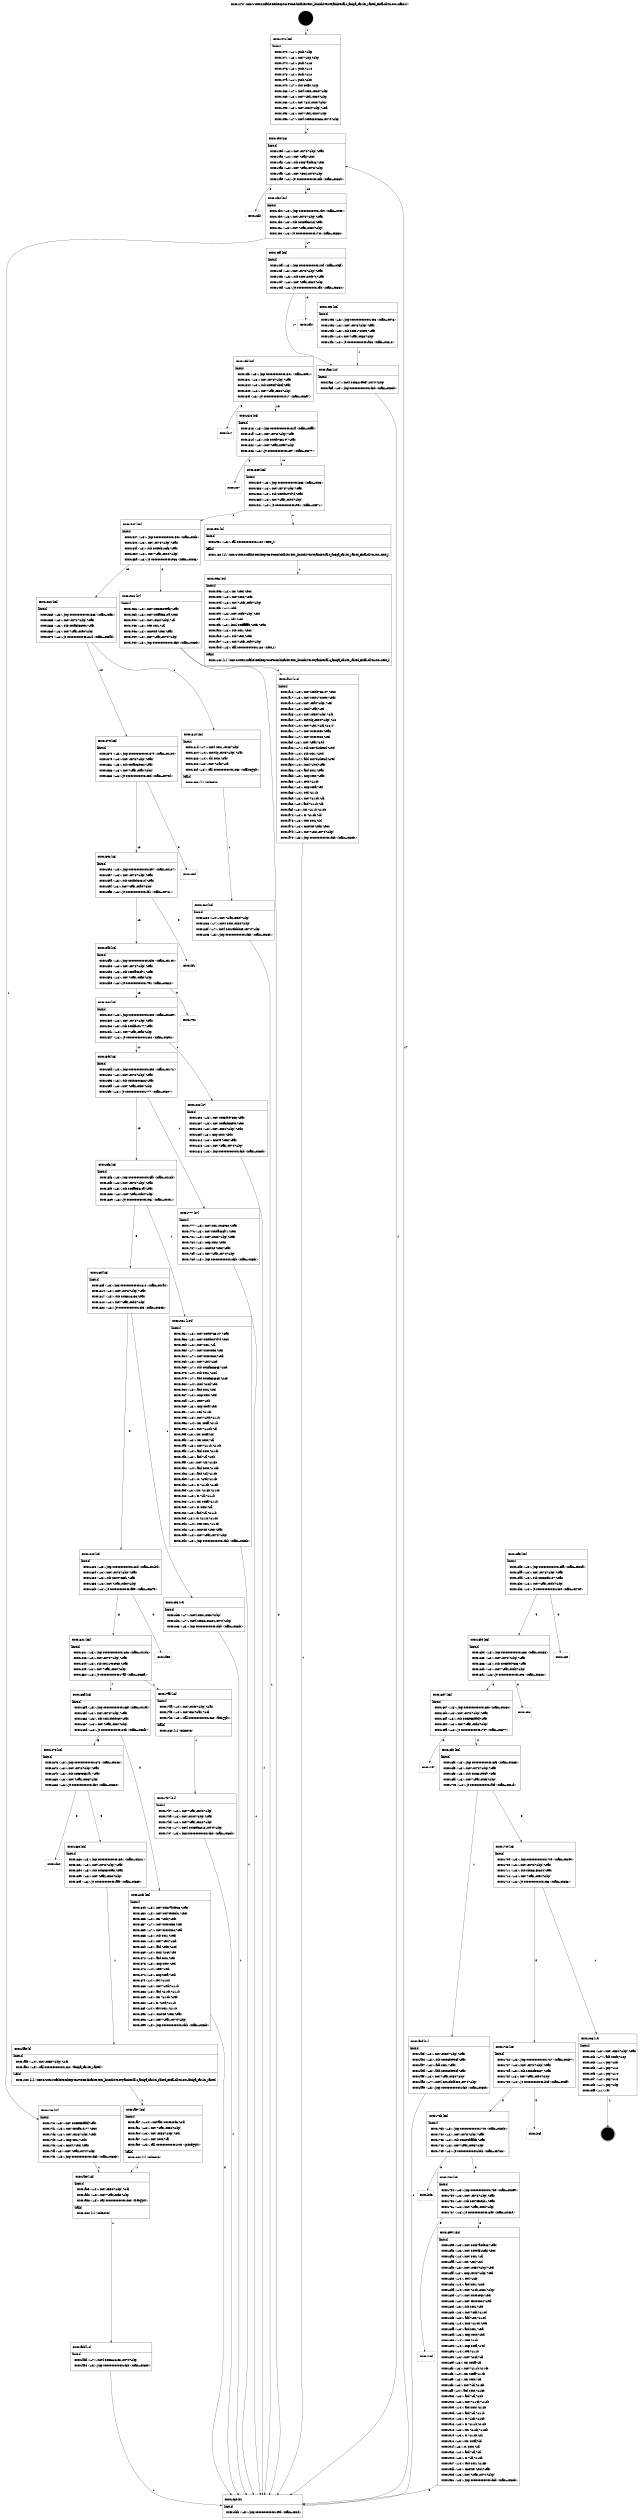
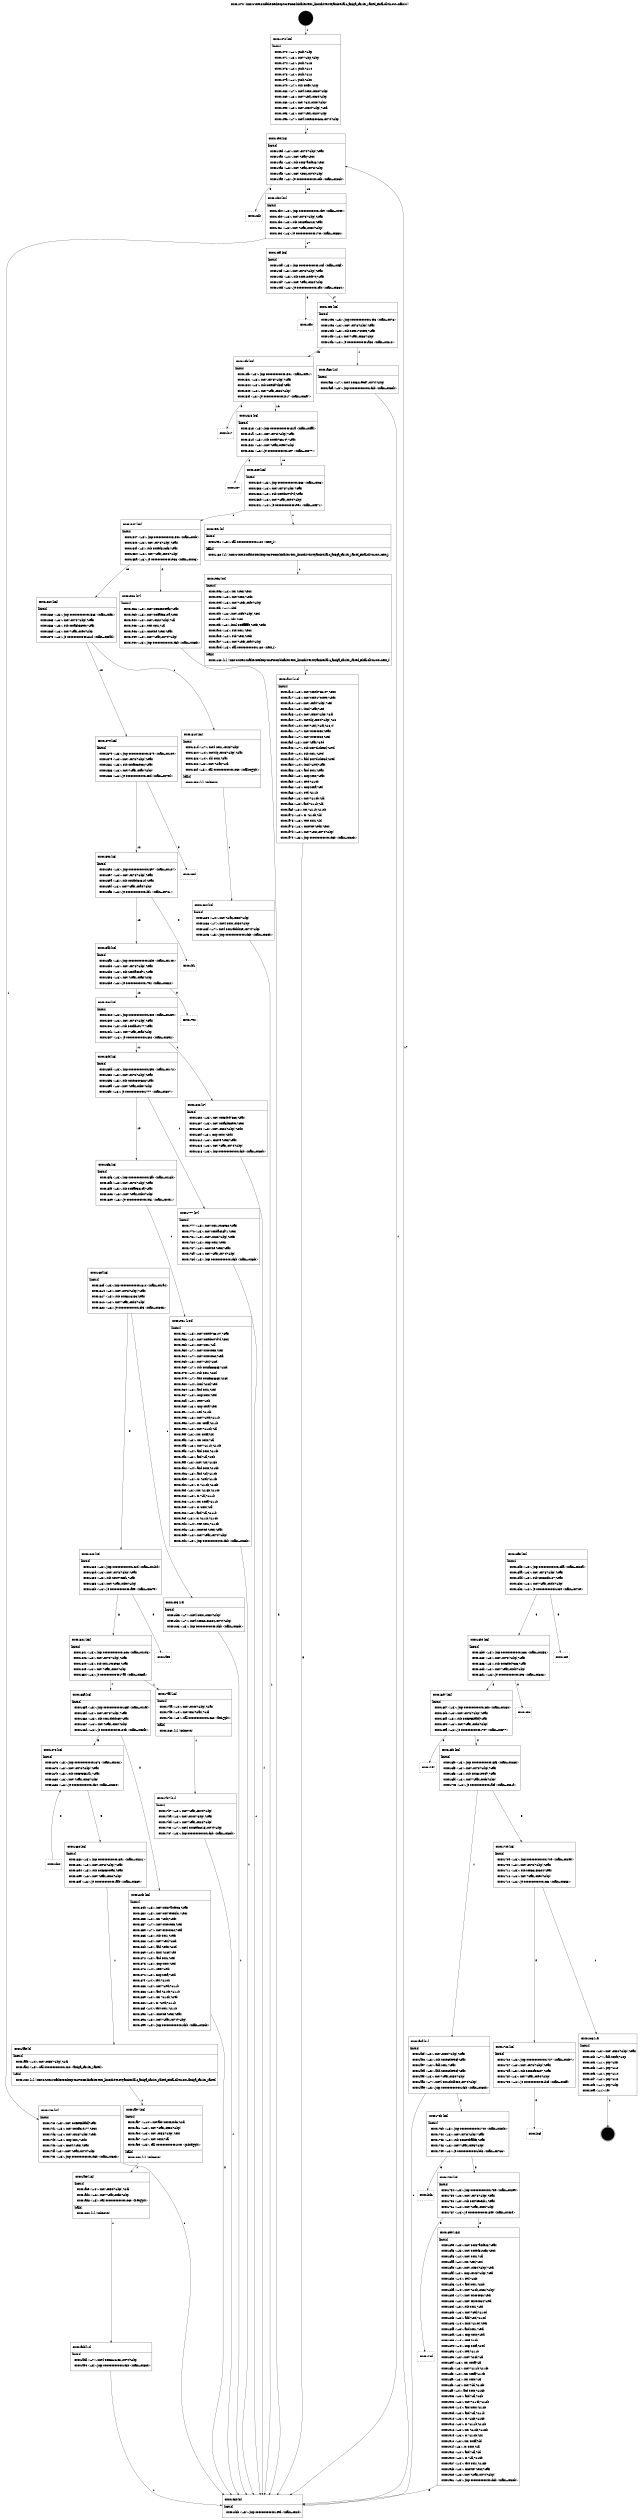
edge "0x4014ca [25]" -> "0x401a83 [12]": now "0x4014ca [25]" -> "0x4014e3 [25]"
edge "0x4014e3 [25]" -> "0x4014fc [25]": added, label "16"
edge "0x401936 [27]" -> "0x401a12 [113]": now "0x4019e6 [44]" -> "0x401a12 [113]"
edge "0x4015f6 [25]" -> "0x40160f [25]": removed, label "9"
edge "0x401a12 [113]" -> "0x401d3b [5]": label " 1" -> " 8"
edge "0x401673 [25]" -> "0x401d34": reversed
edge "0x401722 [25]" -> "0x40173b [25]": now "0x401a8f [31]" -> "0x40173b [25]"
edge "0x4017cc [27]" -> "0x401ace [15]": now "0x4017cc [27]" -> "0x401d3b [5]"
